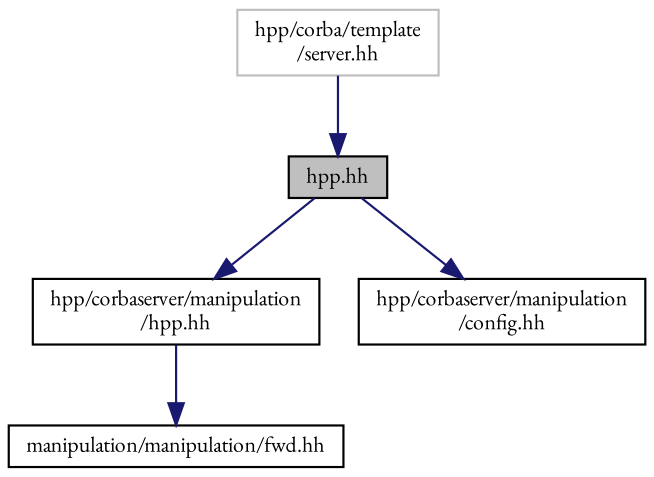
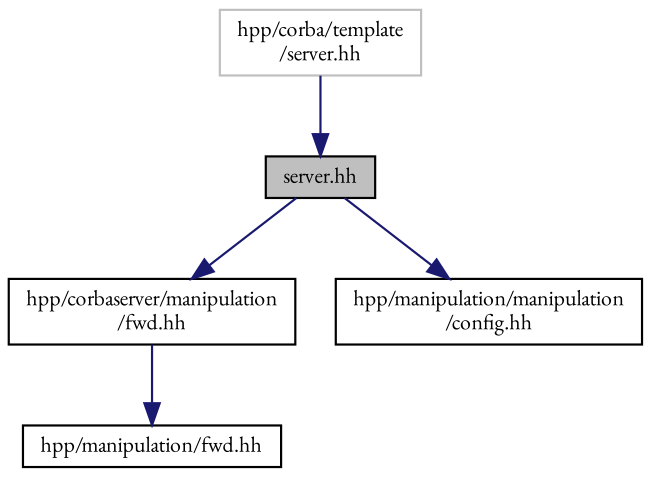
node "hpp.hh": label "hpp.hh" -> "server.hh"
node "hpp/corbaserver/manipulation /hpp.hh": label "hpp/corbaserver/manipulation /hpp.hh" -> "hpp/corbaserver/manipulation /fwd.hh"
node "hpp/corbaserver/manipulation /config.hh": label "hpp/corbaserver/manipulation /config.hh" -> "hpp/manipulation/manipulation /config.hh"
node "manipulation/manipulation/fwd.hh": label "manipulation/manipulation/fwd.hh" -> "hpp/manipulation/fwd.hh"
